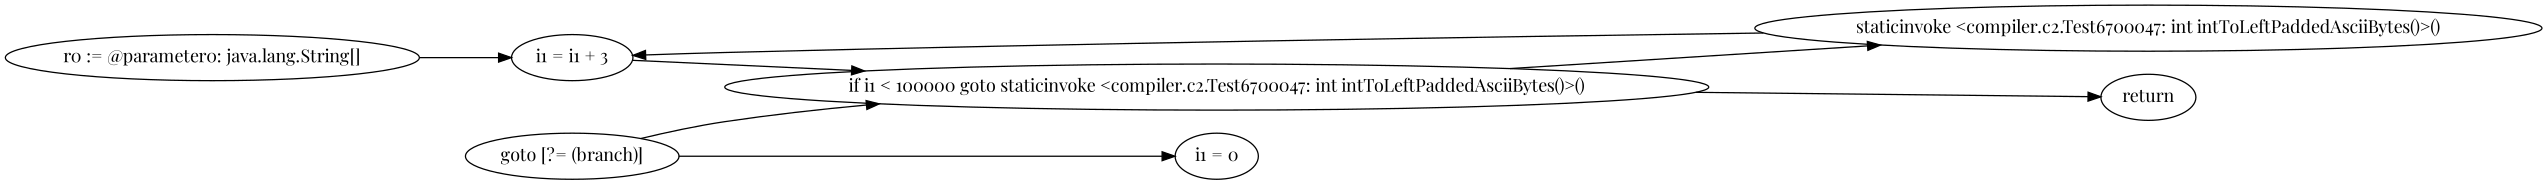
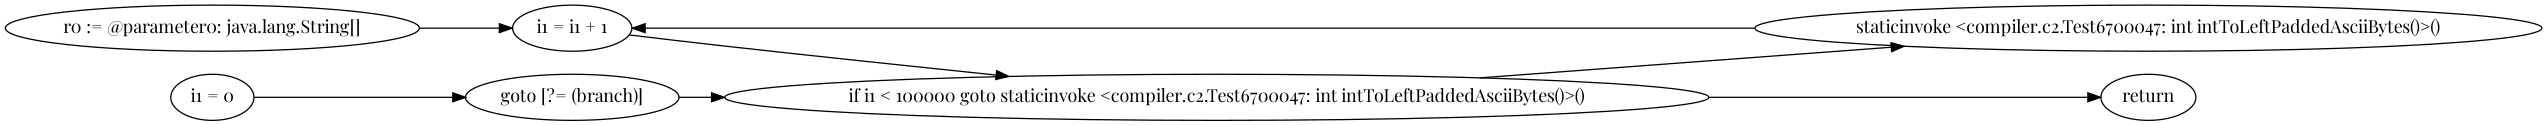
node "i1 = i1 + 3": label "i1 = i1 + 3" -> "i1 = i1 + 1"
edge "goto [?= (branch)]" -> "i1 = 0": reversed
